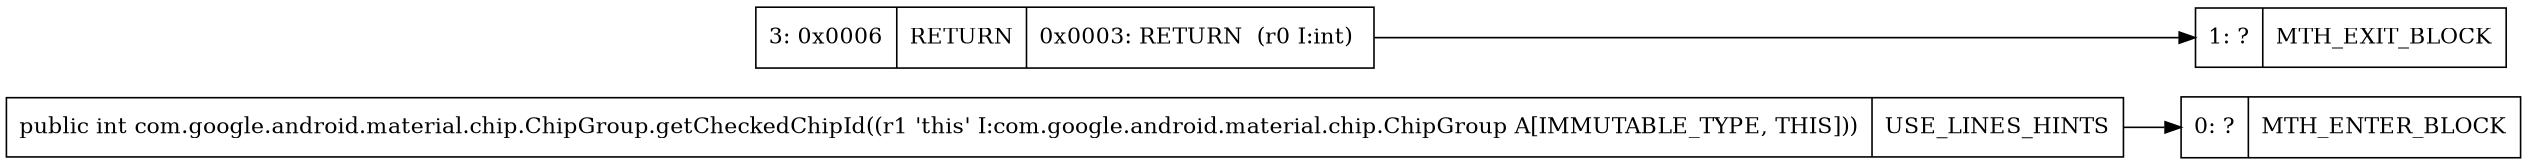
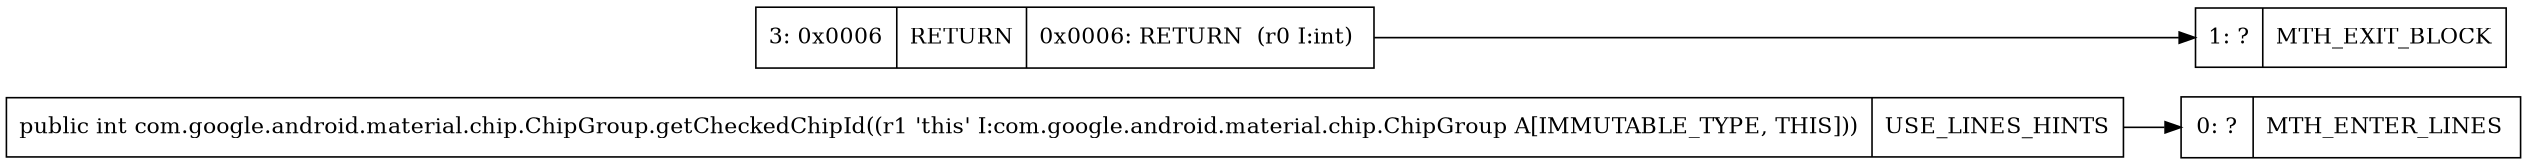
node "3: 0x0006": text "0x0003: RETURN  (r0 I:int)" -> "0x0006: RETURN  (r0 I:int)"
node "0: ?": text "MTH_ENTER_BLOCK" -> "MTH_ENTER_LINES"
